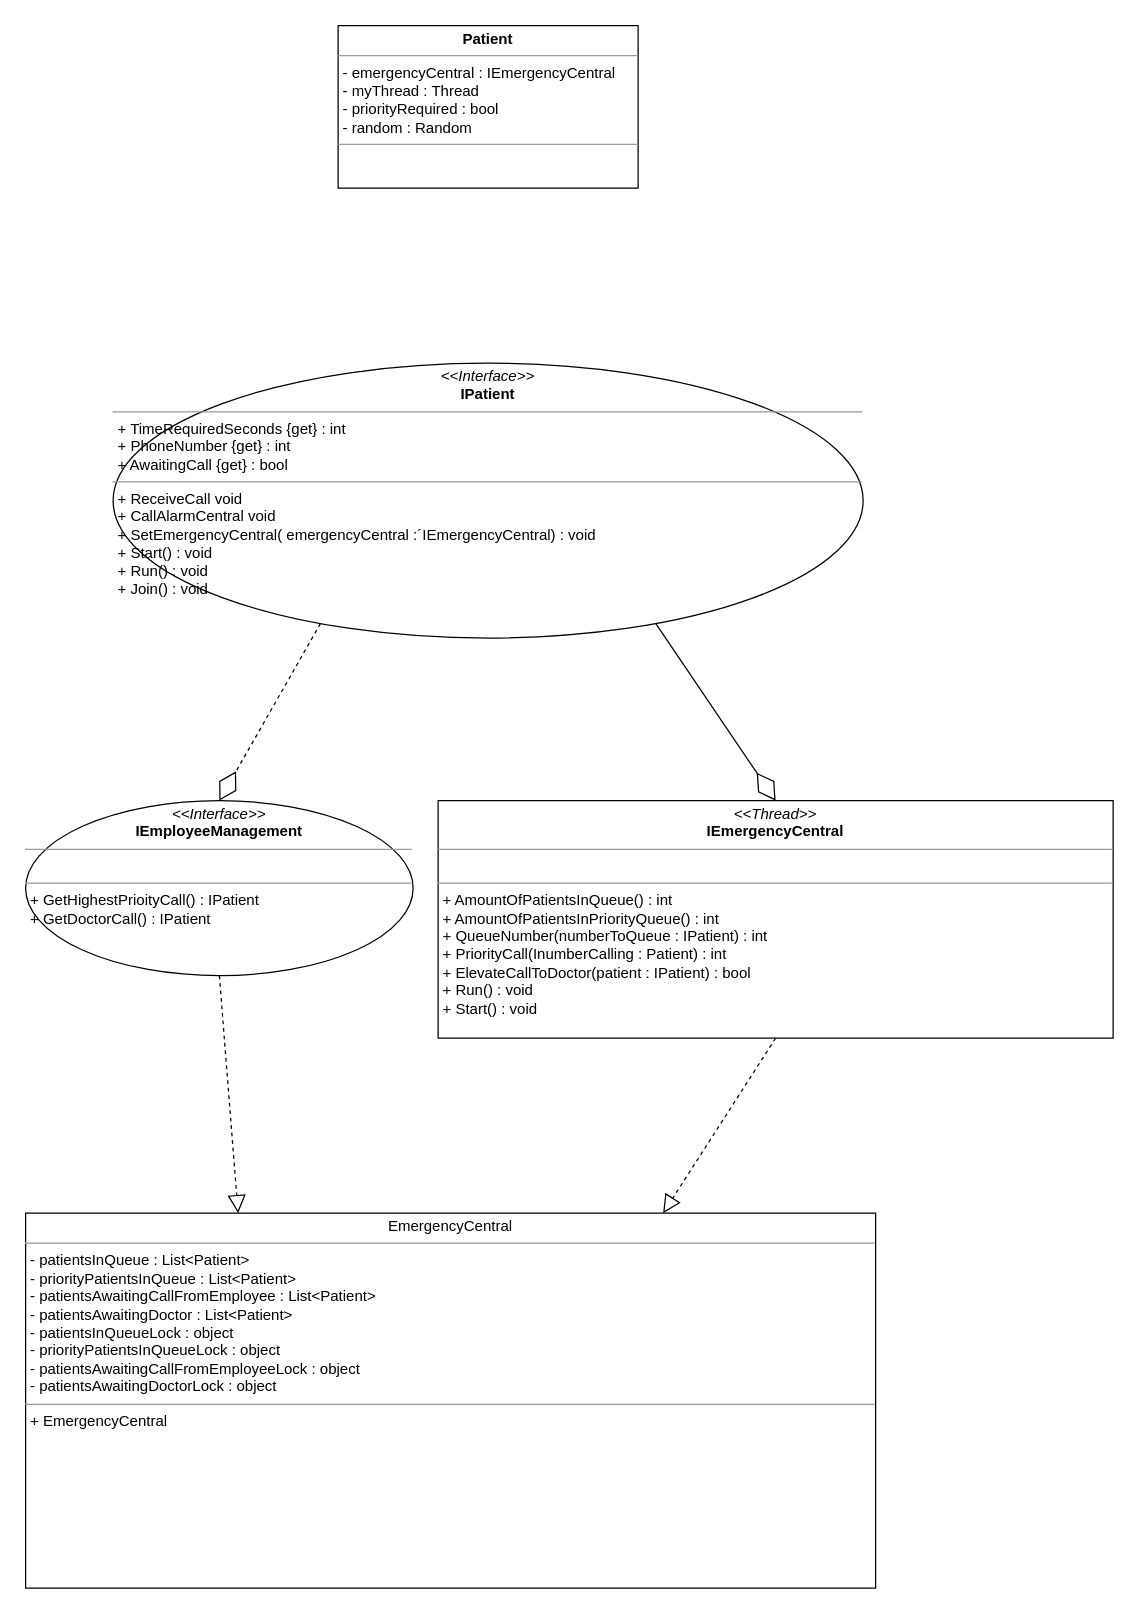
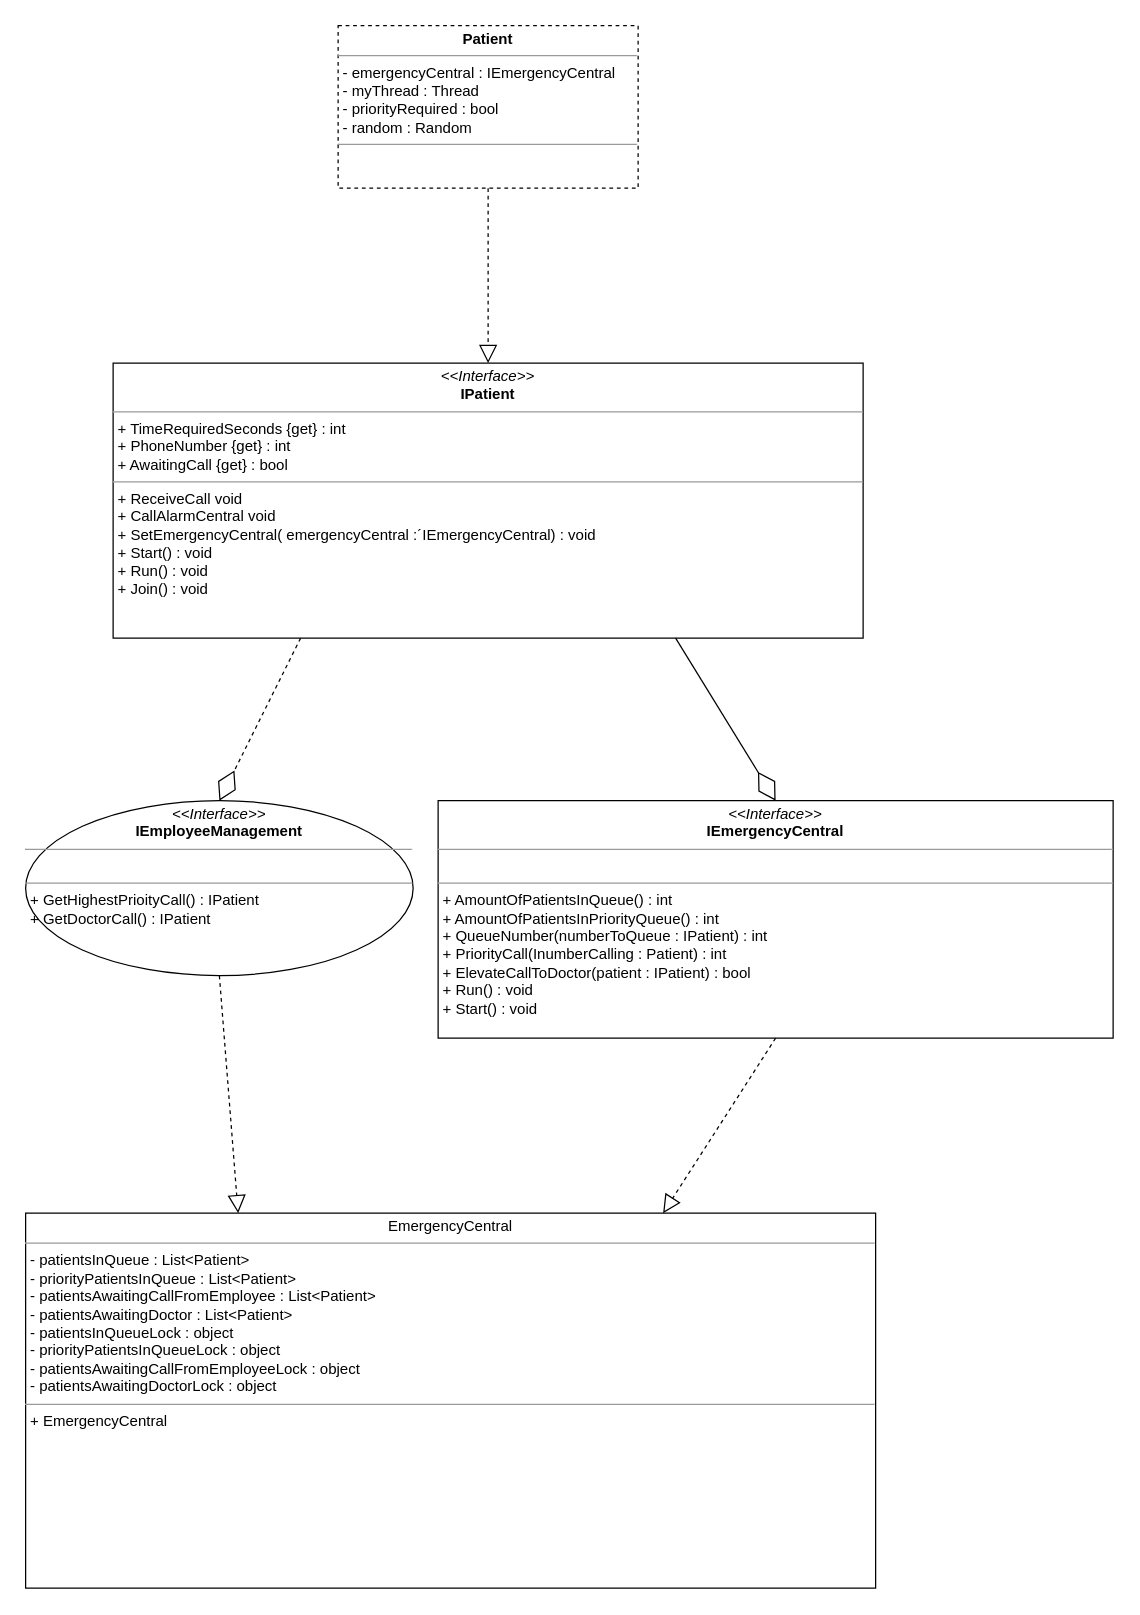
node "Patient - emergencyCentral : IEmergencyCentral - myThread : Thread - priorityRequired : bool - random : Random": style solid -> dashed
edge "Patient - emergencyCentral : IEmergencyCentral - myThread : Thread - priorityRequired : bool - random : Random" -> "<<Interface>> IPatient + TimeRequiredSeconds {get} : int + PhoneNumber {get} : int + AwaitingCall {get} : bool + ReceiveCall void + CallAlarmCentral void + SetEmergencyCentral( emergencyCentral :´IEmergencyCentral) : void + Start() : void + Run() : void + Join() : void": added
node "<<Interface>> IPatient + TimeRequiredSeconds {get} : int + PhoneNumber {get} : int + AwaitingCall {get} : bool + ReceiveCall void + CallAlarmCentral void + SetEmergencyCentral( emergencyCentral :´IEmergencyCentral) : void + Start() : void + Run() : void + Join() : void": shape ellipse -> rectangle
node "<<Thread>> IEmergencyCentral + AmountOfPatientsInQueue() : int + AmountOfPatientsInPriorityQueue() : int + QueueNumber(numberToQueue : IPatient) : int + PriorityCall(InumberCalling : Patient) : int + ElevateCallToDoctor(patient : IPatient) : bool + Run() : void + Start() : void": label "<<Thread>> IEmergencyCentral + AmountOfPatientsInQueue() : int + AmountOfPatientsInPriorityQueue() : int + QueueNumber(numberToQueue : IPatient) : int + PriorityCall(InumberCalling : Patient) : int + ElevateCallToDoctor(patient : IPatient) : bool + Run() : void + Start() : void" -> "<<Interface>> IEmergencyCentral + AmountOfPatientsInQueue() : int + AmountOfPatientsInPriorityQueue() : int + QueueNumber(numberToQueue : IPatient) : int + PriorityCall(InumberCalling : Patient) : int + ElevateCallToDoctor(patient : IPatient) : bool + Run() : void + Start() : void"
